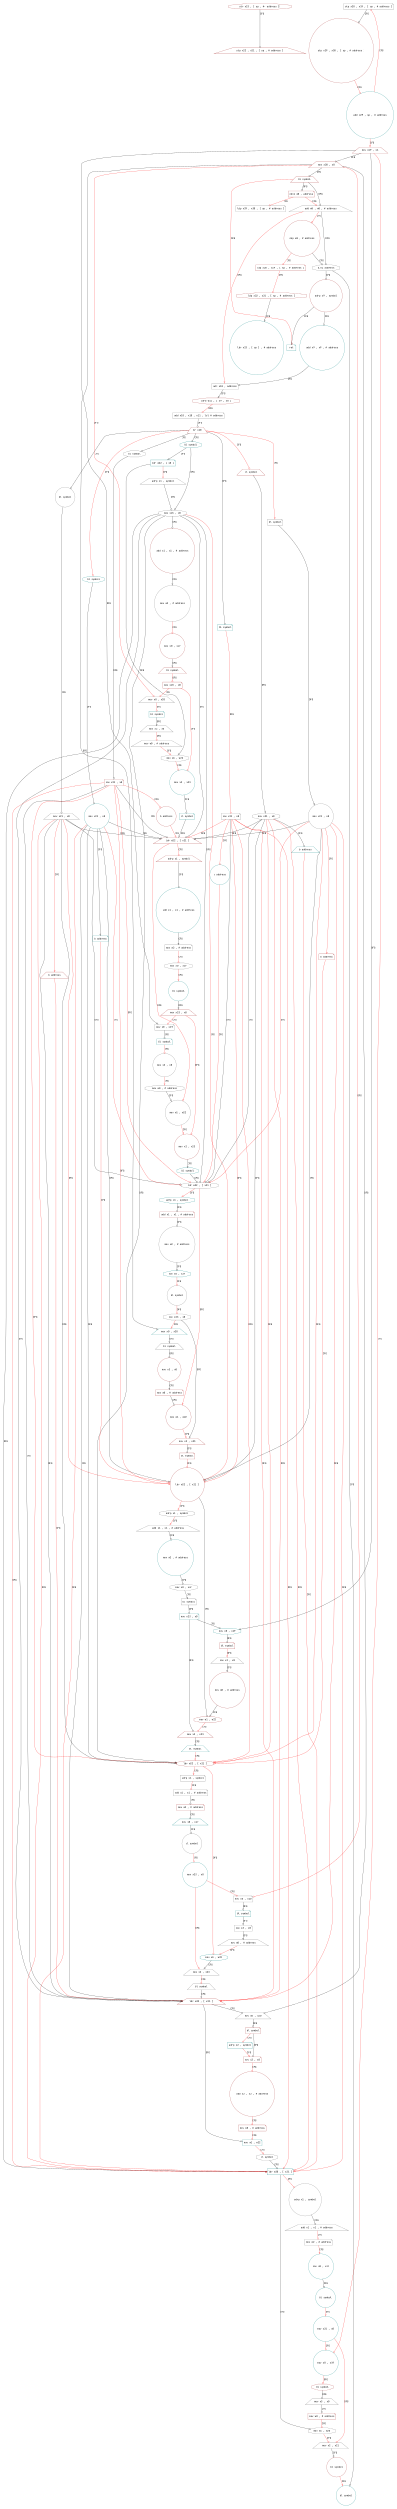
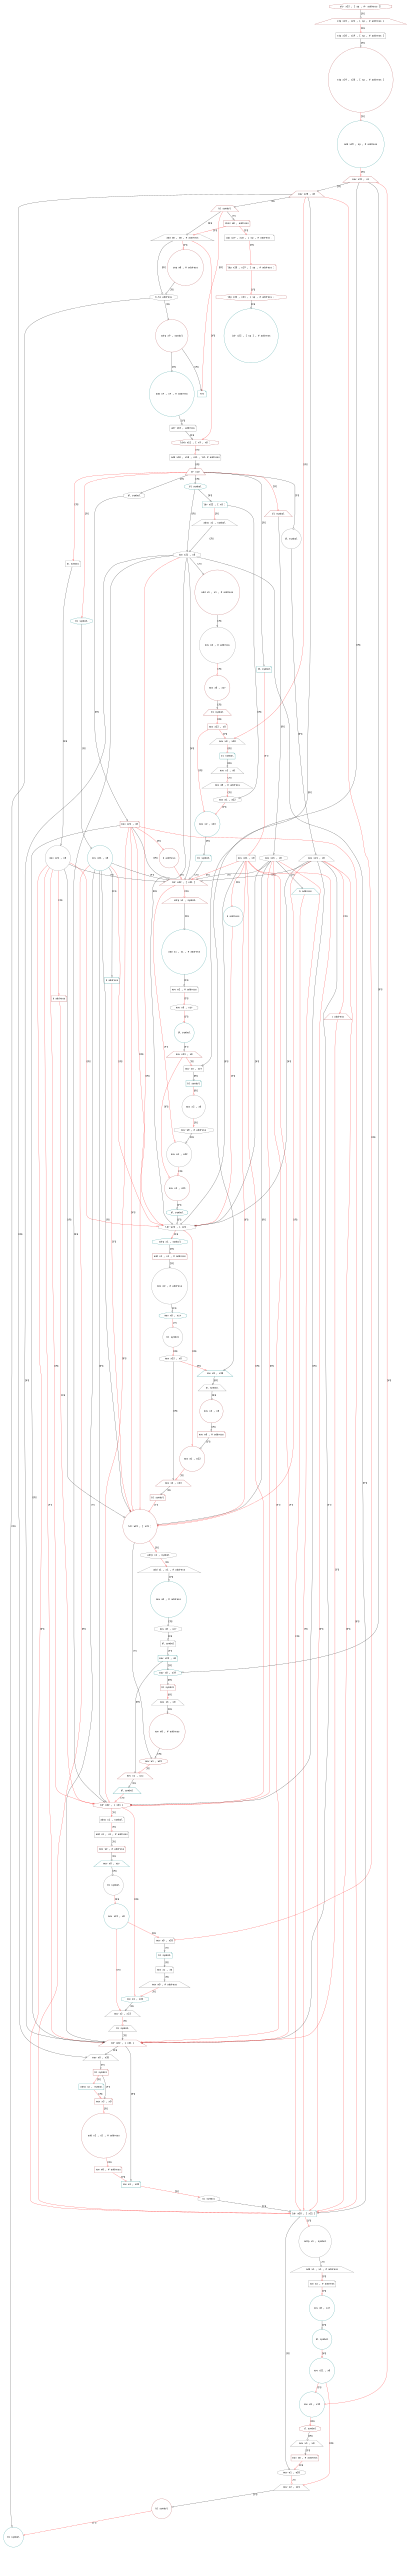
edge "add x29 , sp , # address" -> "stp x20 , x19 , [ sp , # address ]": now "stp x22 , x21 , [ sp , # address ]" -> "stp x20 , x19 , [ sp , # address ]"
edge "cmp w8 , # address" -> "ldp x20 , x19 , [ sp , # address ]": now "ldp x29 , x30 , [ sp , # address ]" -> "ldp x20 , x19 , [ sp , # address ]"
edge "add w8 , w0 , # address" -> "adr x10 , address": now "add w8 , w0 , # address" -> "ldrb w11 , [ x9 , x8 ]"
